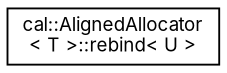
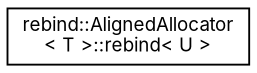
node "cal::AlignedAllocator < T >::rebind< U >": label "cal::AlignedAllocator < T >::rebind< U >" -> "rebind::AlignedAllocator < T >::rebind< U >"
